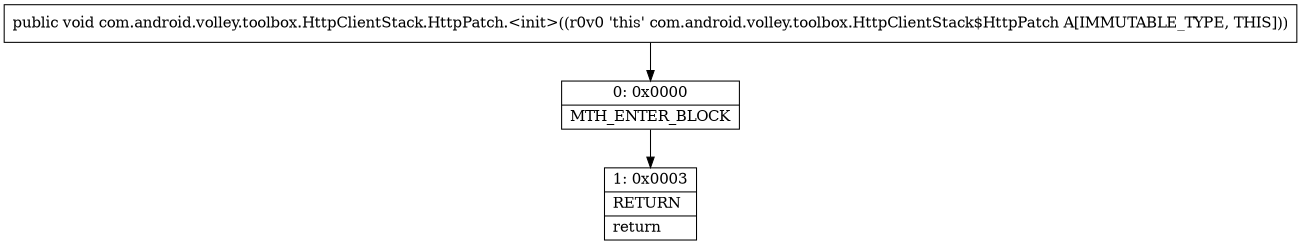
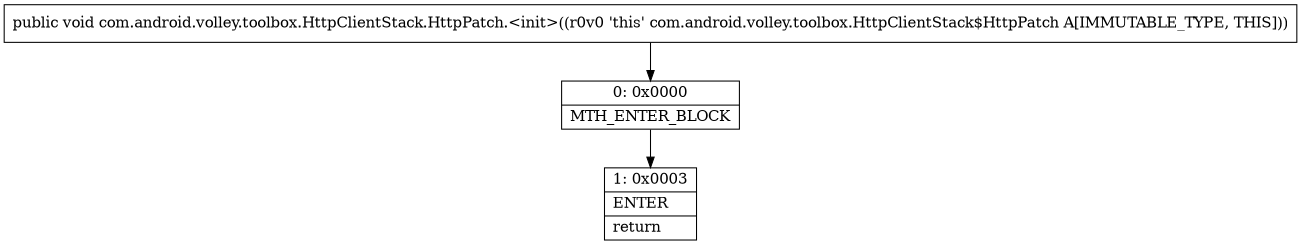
node "1: 0x0003": text "RETURN" -> "ENTER"
